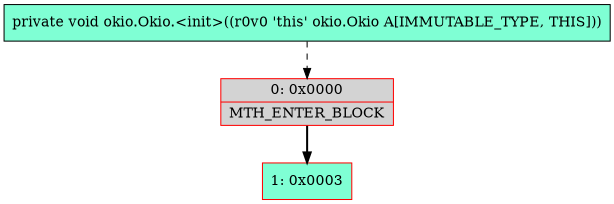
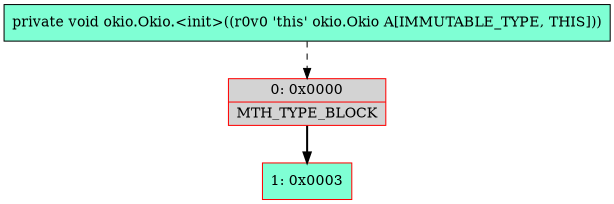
node "0: 0x0000": text "MTH_ENTER_BLOCK" -> "MTH_TYPE_BLOCK"
